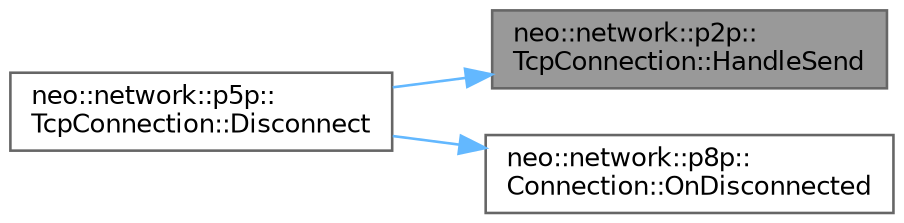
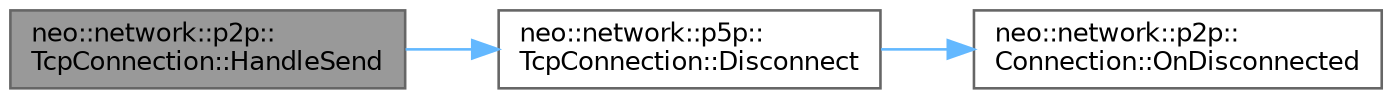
edge "neo::network::p5p:: TcpConnection::Disconnect" -> "neo::network::p2p:: TcpConnection::HandleSend": reversed
node "neo::network::p8p:: Connection::OnDisconnected": label "neo::network::p8p:: Connection::OnDisconnected" -> "neo::network::p2p:: Connection::OnDisconnected"
